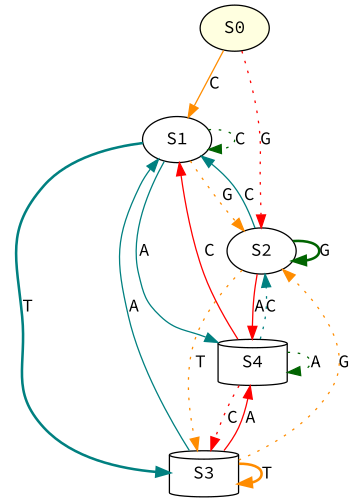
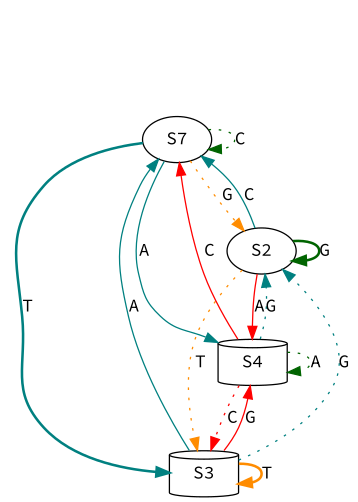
node "S0": removed
node "S1": label "S1" -> "S7"
edge "S4" -> "S2": label "C" -> "G"
edge "S3" -> "S2": color darkorange -> teal
edge "S3" -> "S4": label "A" -> "G"
